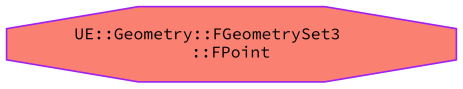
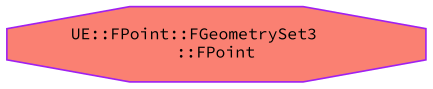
node "UE::Geometry::FGeometrySet3 ::FPoint": label "UE::Geometry::FGeometrySet3 ::FPoint" -> "UE::FPoint::FGeometrySet3 ::FPoint"
